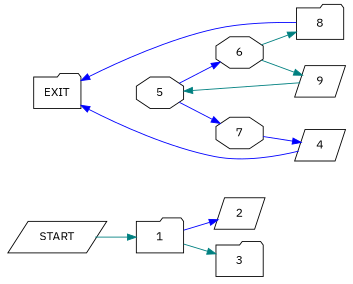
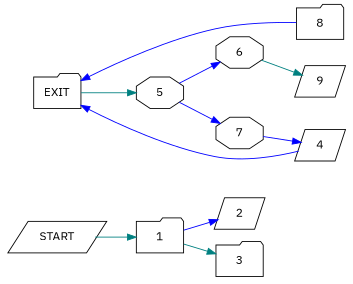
edge "6" -> "8": removed
edge "9" -> "5": now "EXIT" -> "5"
